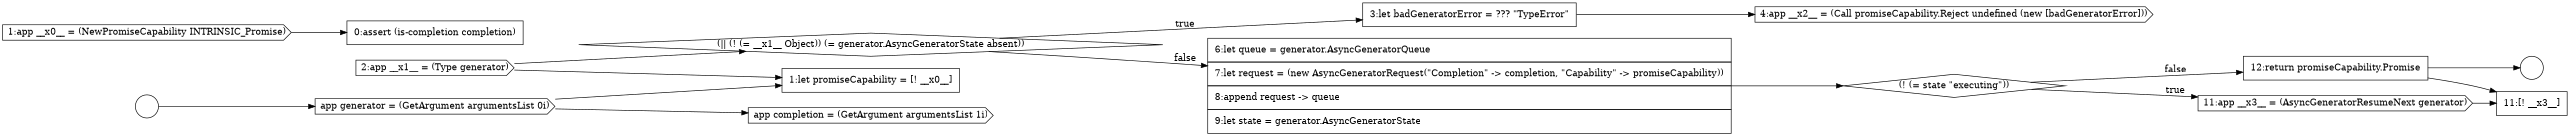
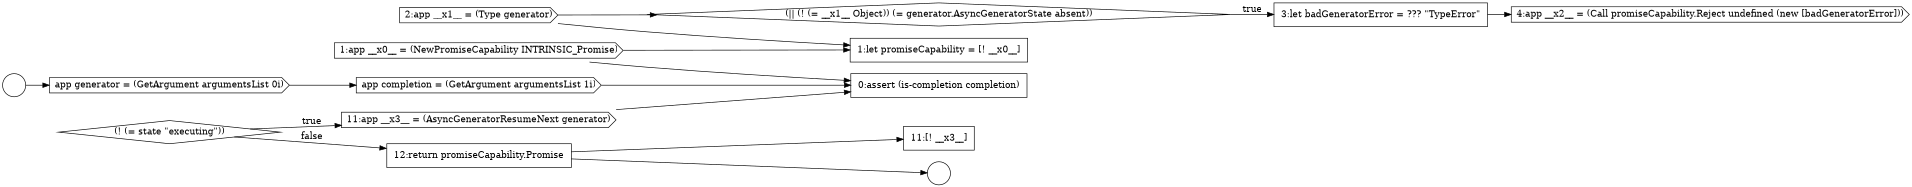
edge "app completion = (GetArgument argumentsList 1i)" -> "0:assert (is-completion completion)": added
node "6:let queue = generator.AsyncGeneratorQueue": removed
edge "app generator = (GetArgument argumentsList 0i)" -> "1:let promiseCapability = [! __x0__]": now "1:app __x0__ = (NewPromiseCapability INTRINSIC_Promise)" -> "1:let promiseCapability = [! __x0__]"
edge "11:app __x3__ = (AsyncGeneratorResumeNext generator)" -> "11:[! __x3__]": now "11:app __x3__ = (AsyncGeneratorResumeNext generator)" -> "0:assert (is-completion completion)"
